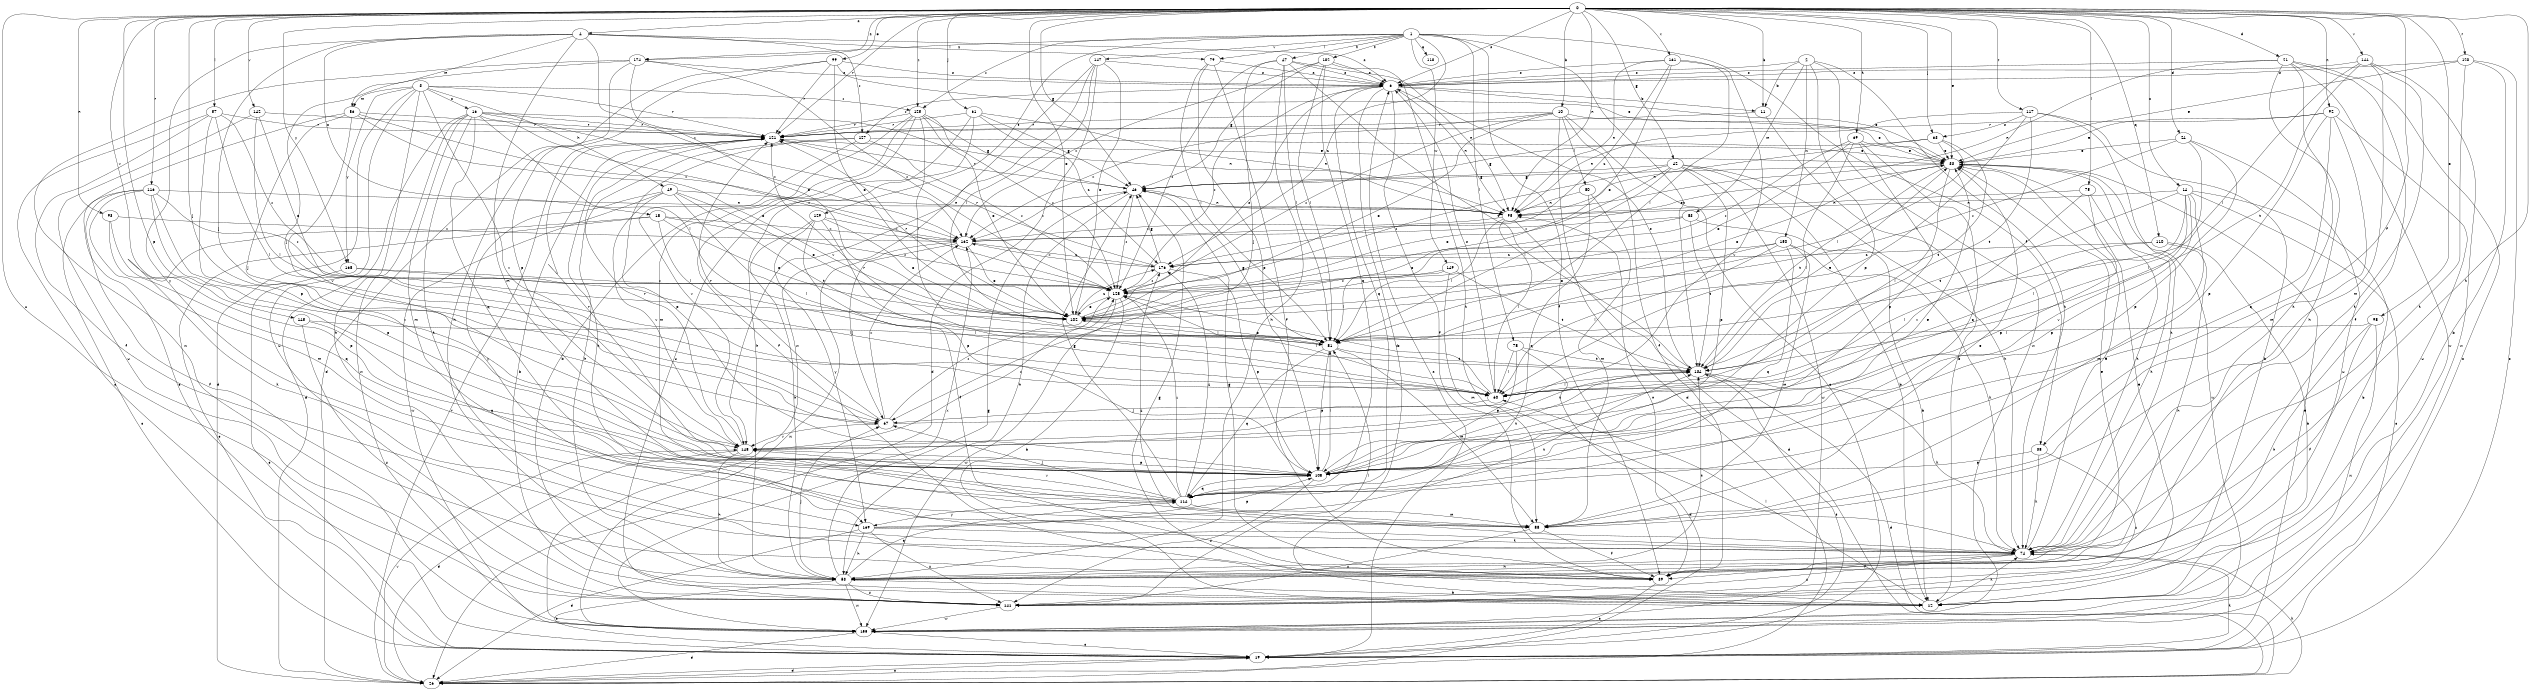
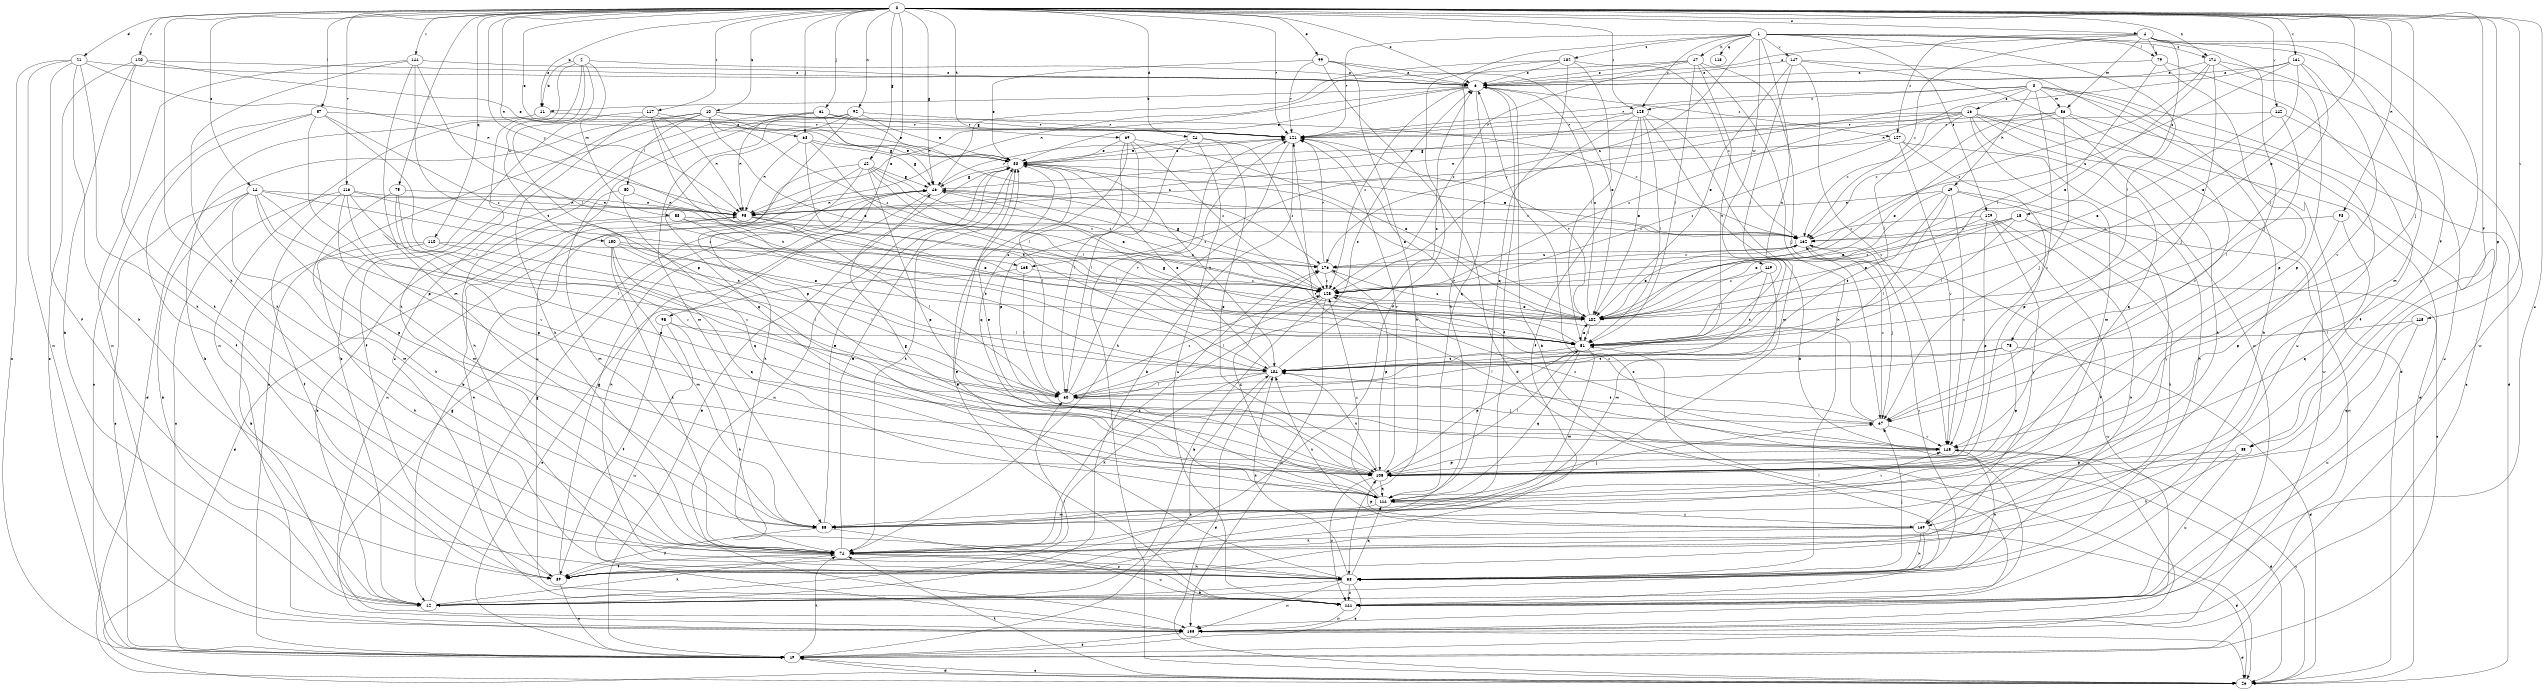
edge "1" -> "121": added, label "r"
